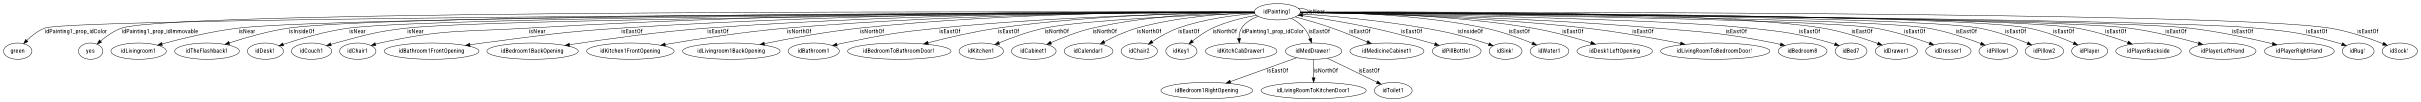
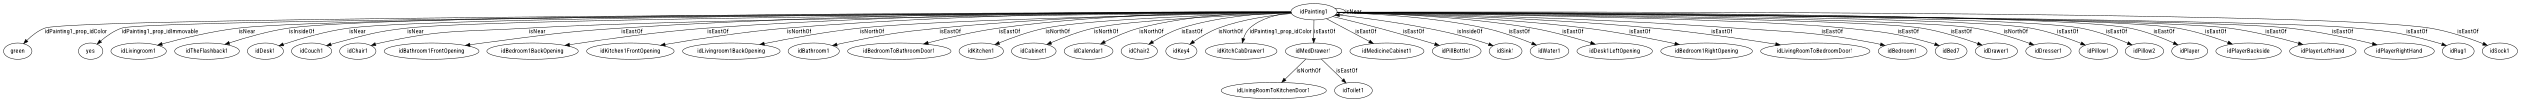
edge "idPainting1" -> "idDresser1": label "isEastOf" -> "isNorthOf"
node "idKey1": label "idKey1" -> "idKey4"
node "idBedroom8": label "idBedroom8" -> "idBedroom1"
edge "idMedDrawer1" -> "idBedroom1RightOpening": now "idPainting1" -> "idBedroom1RightOpening"
